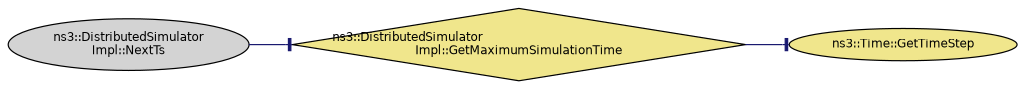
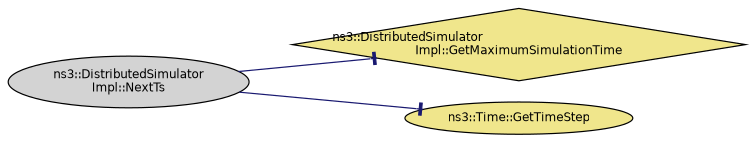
edge "ns3::DistributedSimulator Impl::GetMaximumSimulationTime" -> "ns3::Time::GetTimeStep": now "ns3::DistributedSimulator Impl::NextTs" -> "ns3::Time::GetTimeStep"
